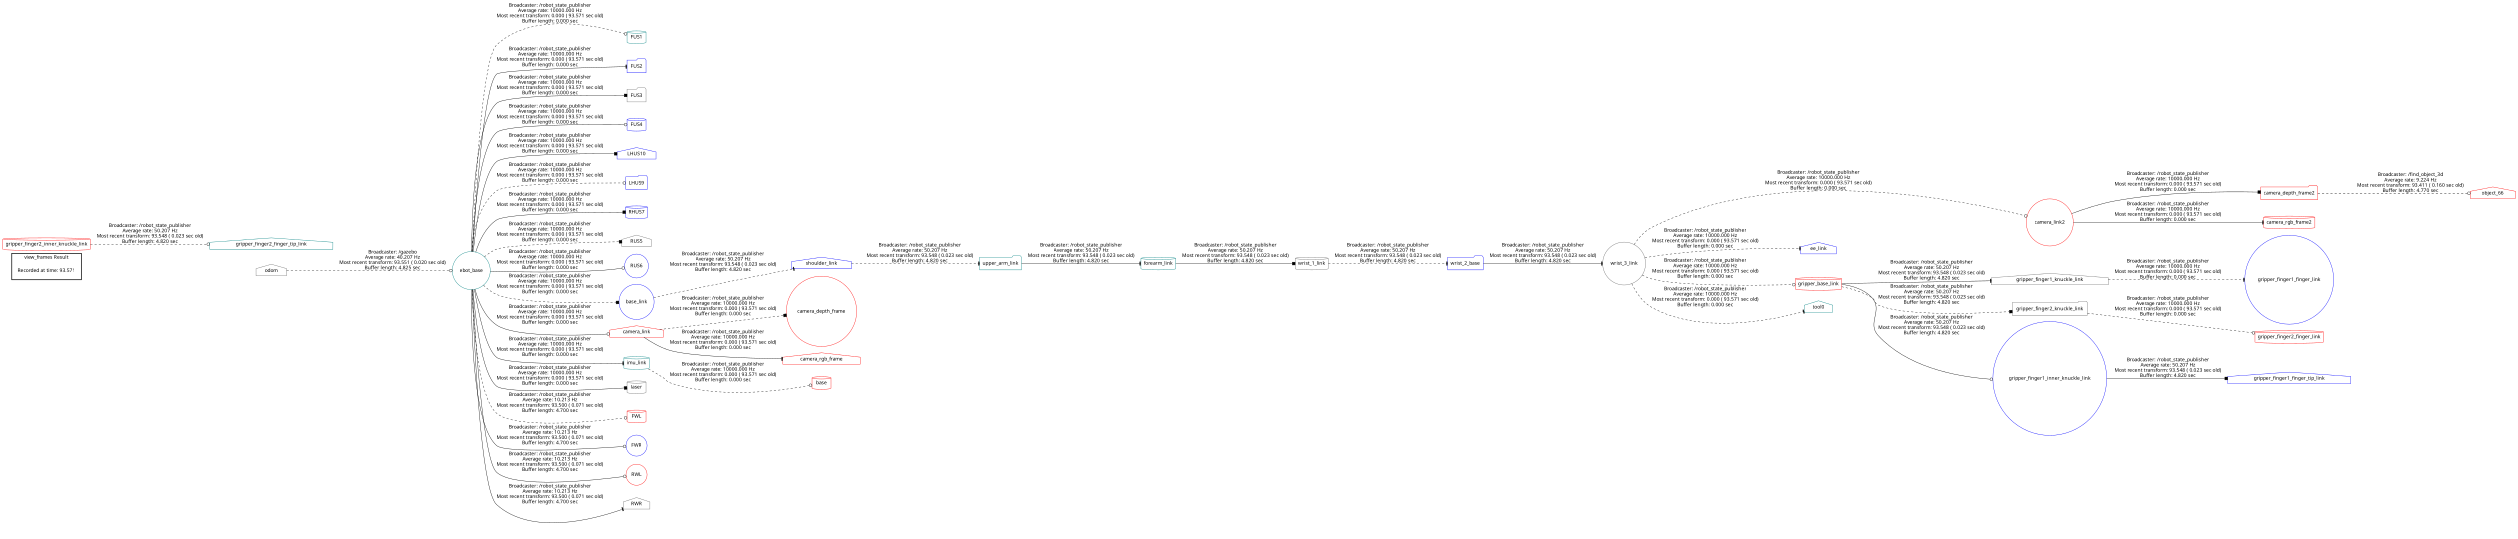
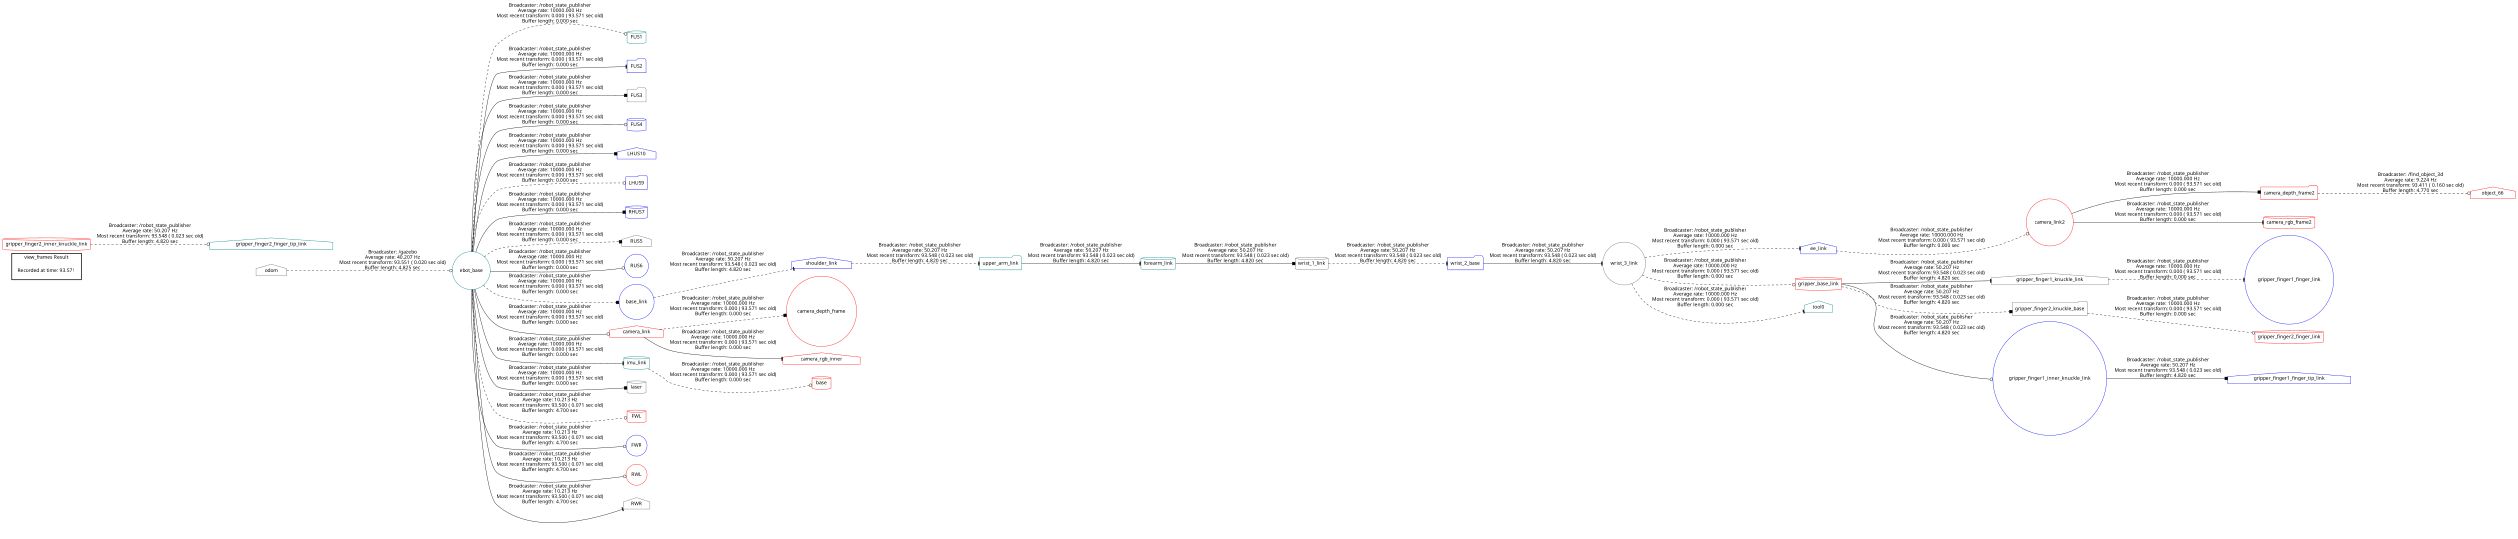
edge "wrist_3_link" -> "camera_link2": now "ee_link" -> "camera_link2"
node "gripper_finger2_knuckle_link": label "gripper_finger2_knuckle_link" -> "gripper_finger2_knuckle_base"
node "camera_rgb_frame": label "camera_rgb_frame" -> "camera_rgb_inner"
